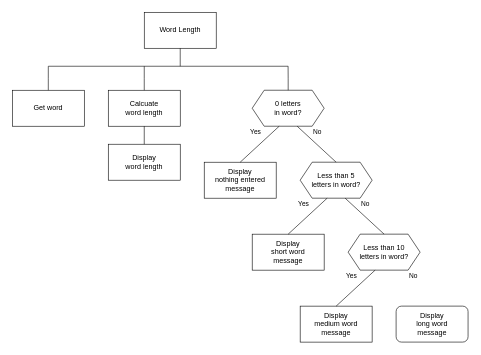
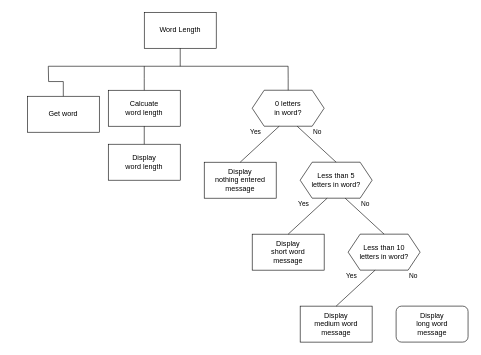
node "Get word": moved (48, 108) -> (63, 114)
